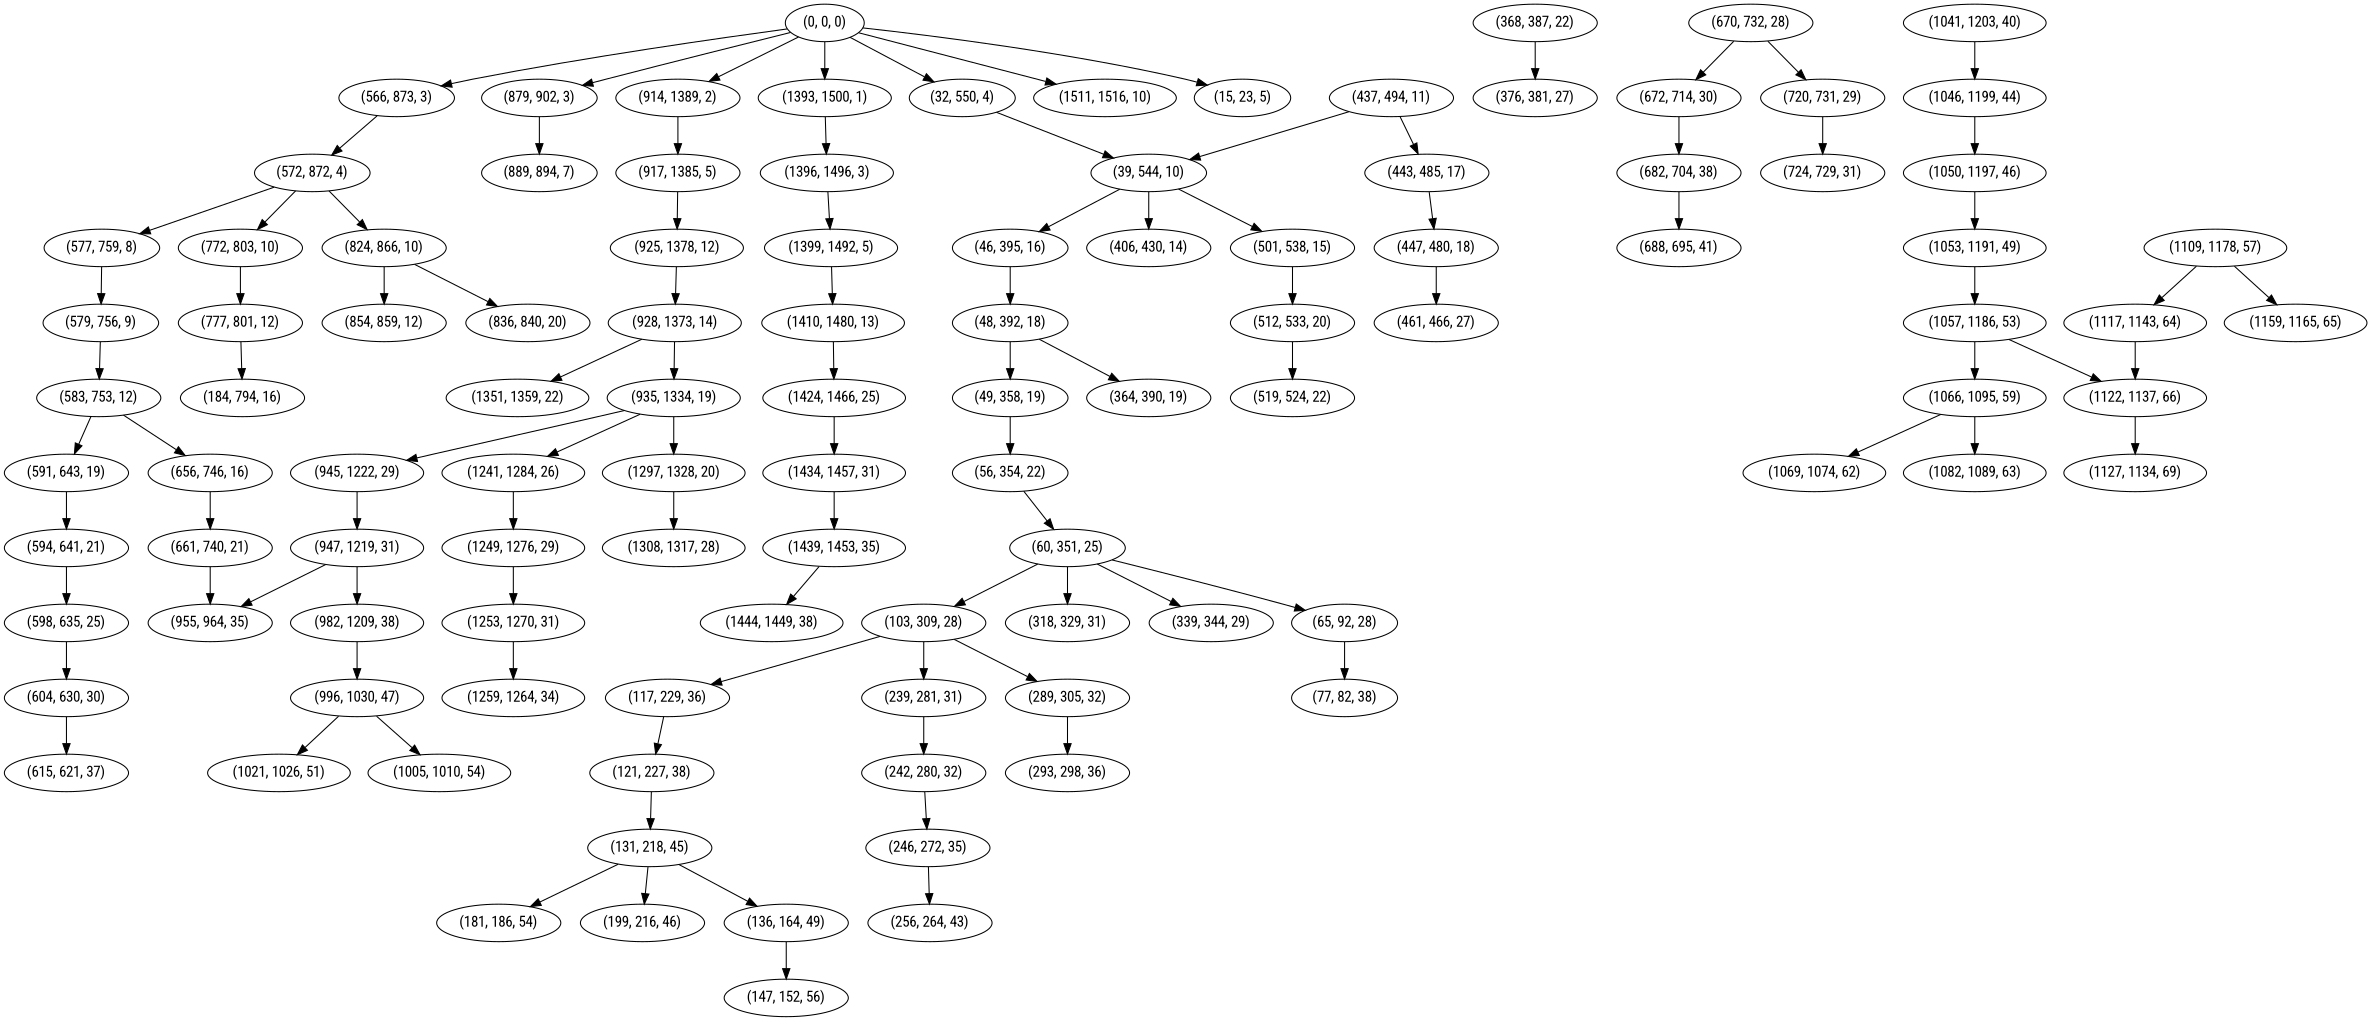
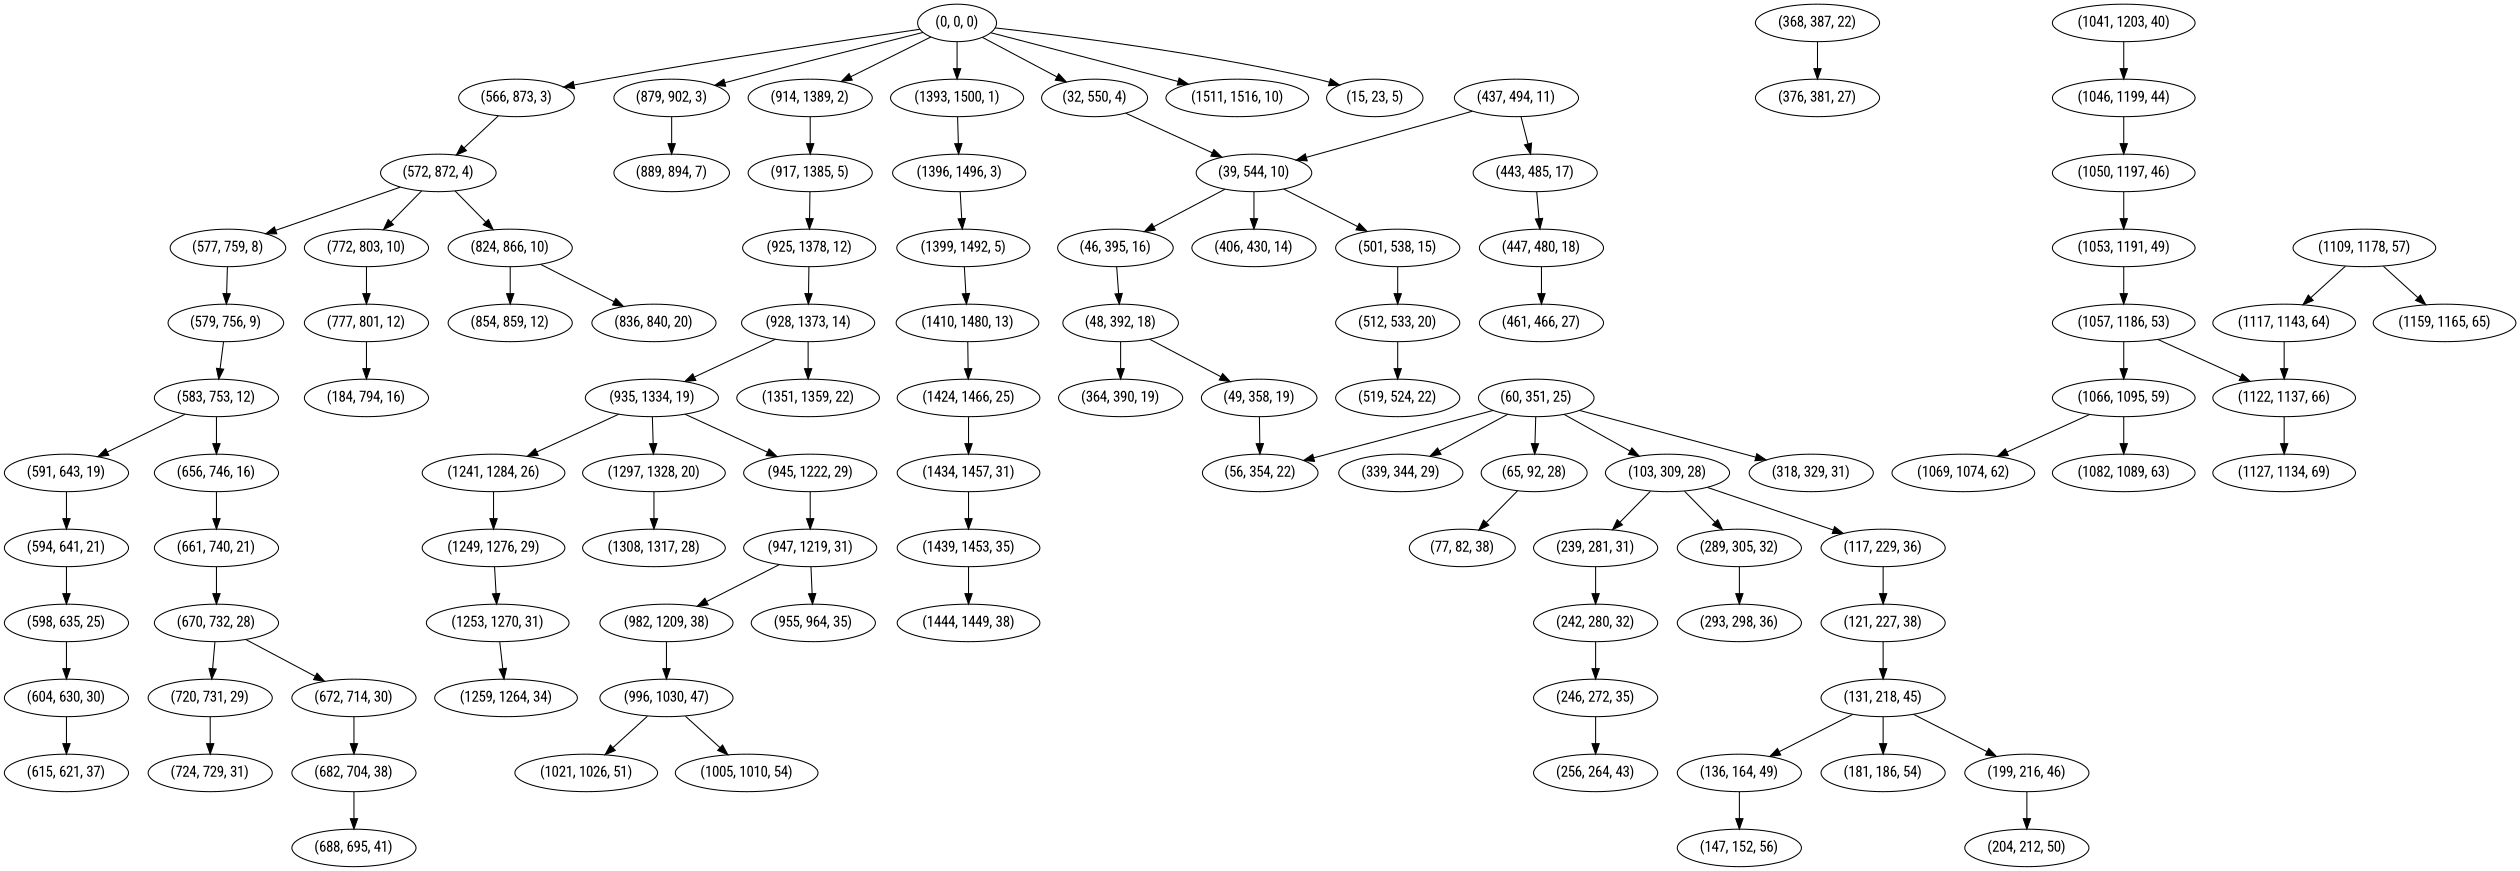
edge "(56, 354, 22)" -> "(60, 351, 25)": reversed
edge "(661, 740, 21)" -> "(955, 964, 35)": now "(661, 740, 21)" -> "(670, 732, 28)"
node "(204, 212, 50)": added
